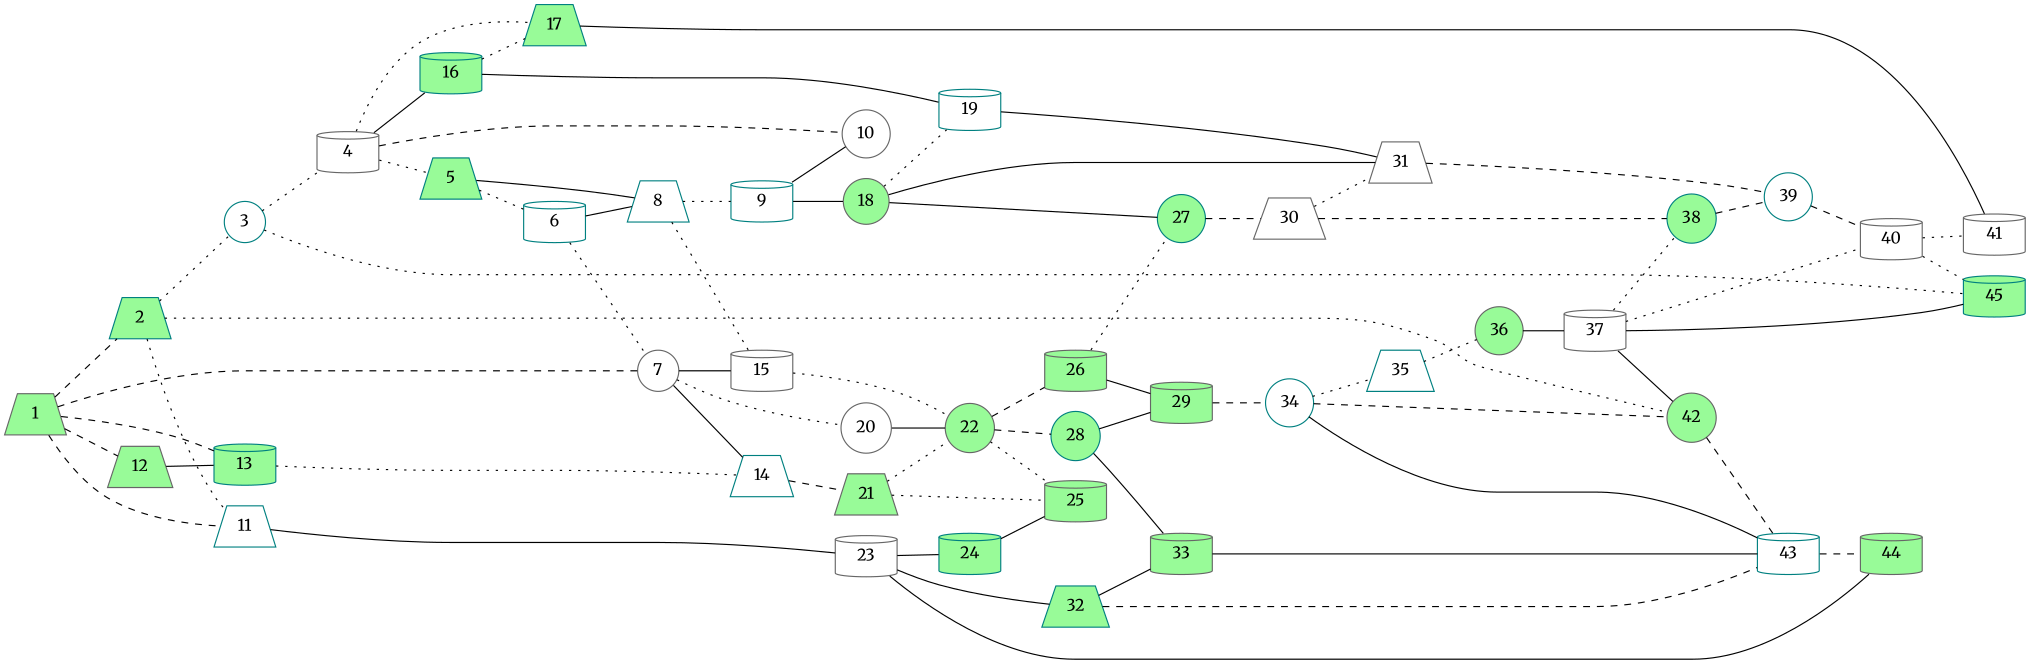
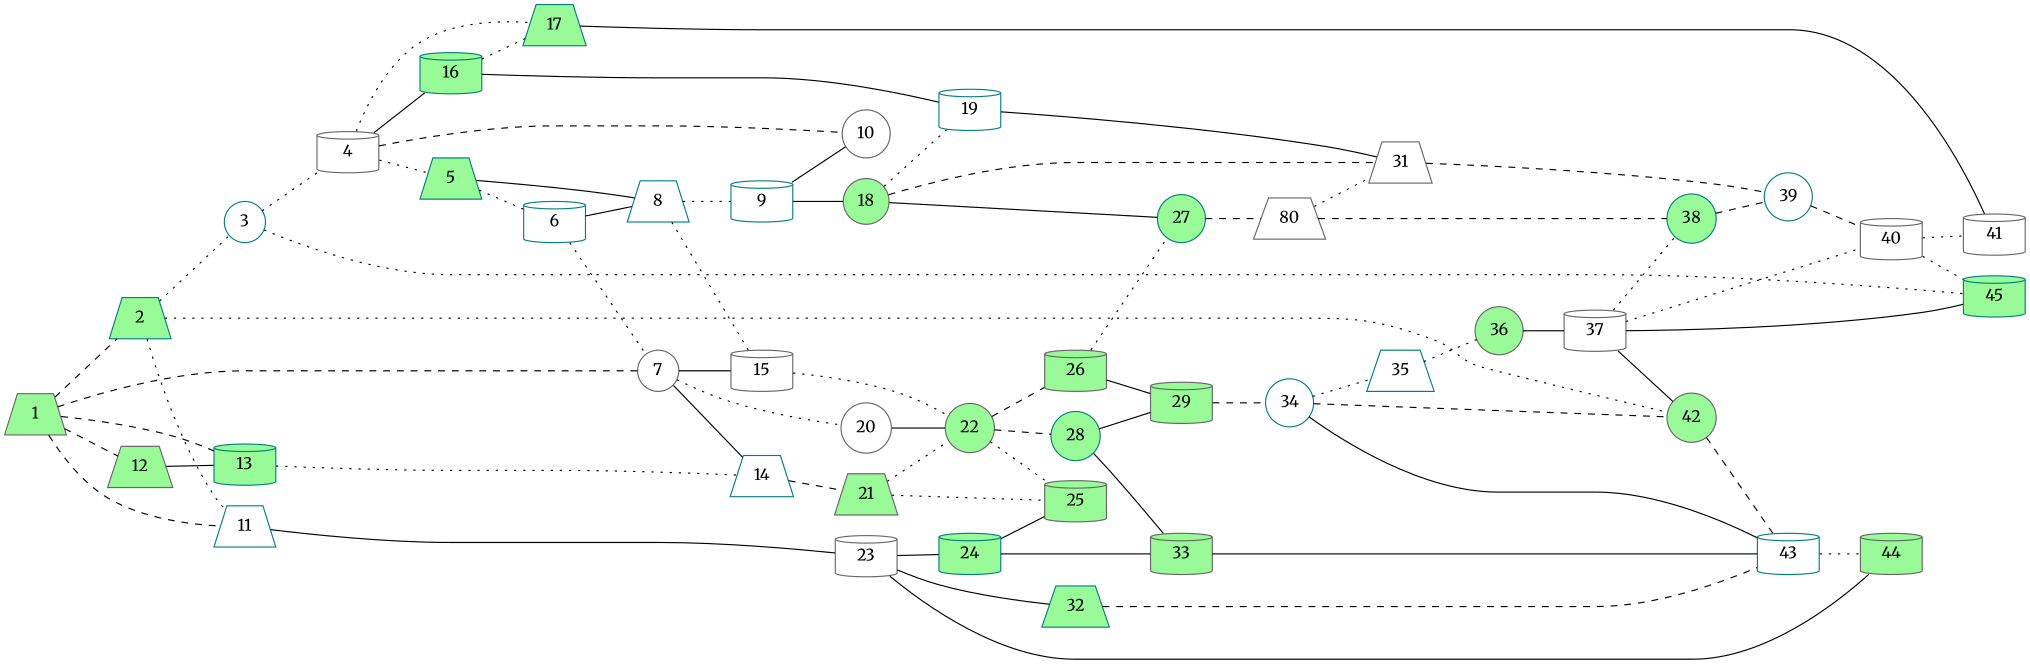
edge "31" -- "18": style solid -> dashed
node "30": label "30" -> "80"
edge "43" -- "44": style dashed -> dotted
edge "33" -- "32": now "33" -- "24"
